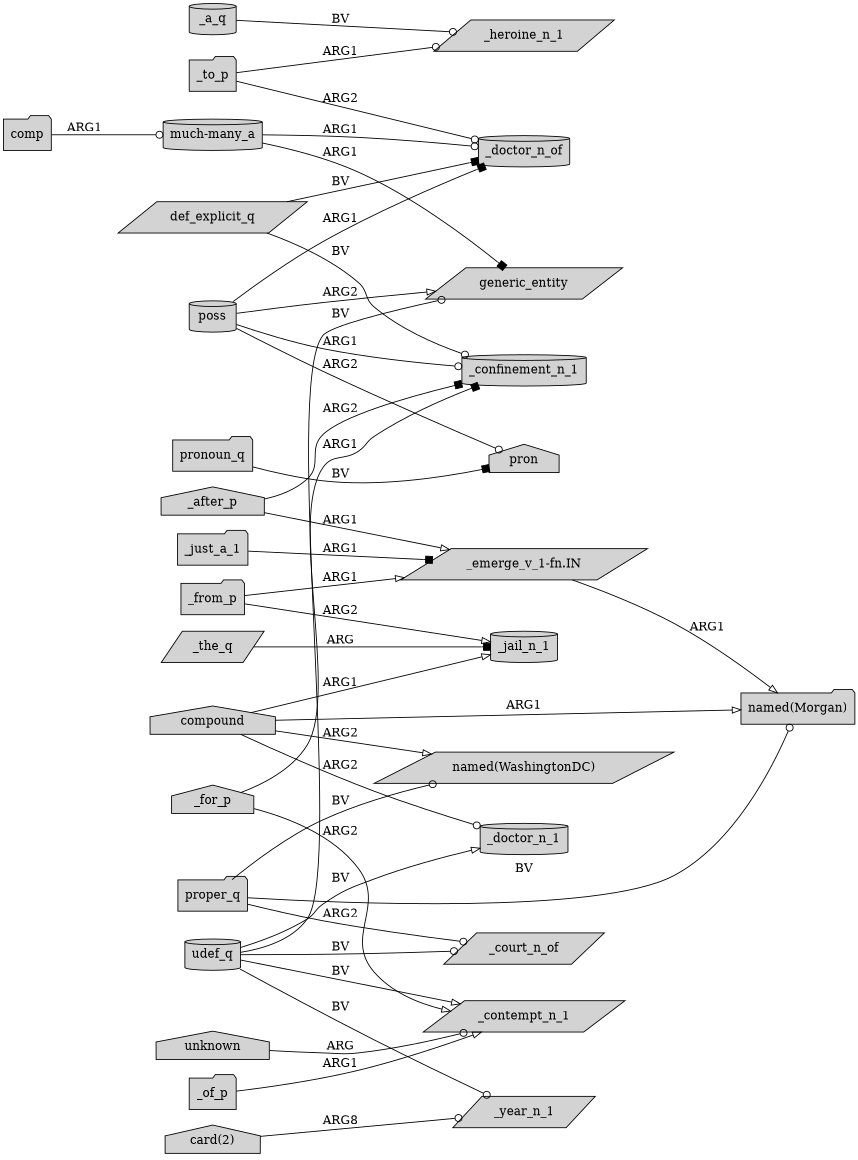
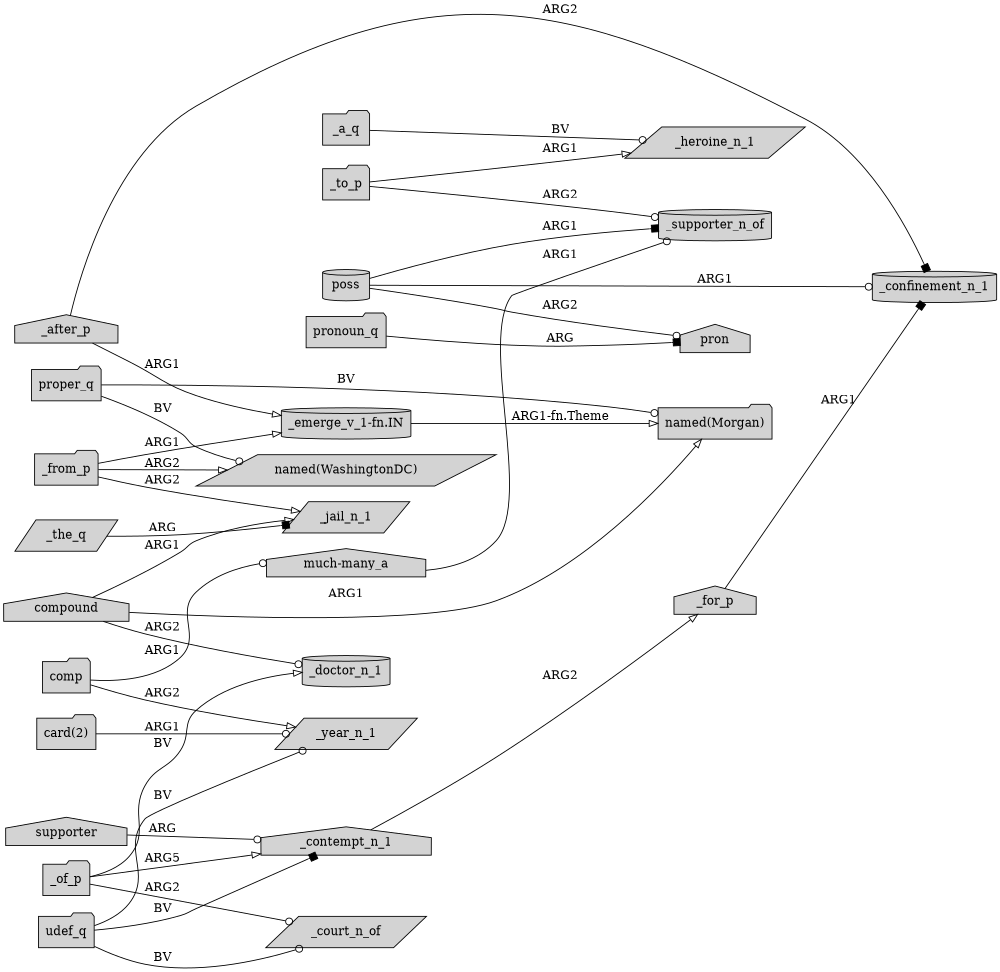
node "_a_q": shape cylinder -> folder
edge "_to_p" -> "_heroine_n_1": arrowhead odot -> onormal
node "much-many_a": shape cylinder -> house
node "_doctor_n_of": label "_doctor_n_of" -> "_supporter_n_of"
node "def_explicit_q": removed
node "generic_entity": removed
edge "pronoun_q" -> "pron": label "BV" -> "ARG"
node "_just_a_1": removed
node "_emerge_v_1-fn.IN": shape parallelogram -> cylinder
edge "_emerge_v_1-fn.IN" -> "named(Morgan)": label "ARG1" -> "ARG1-fn.Theme"
node "_jail_n_1": shape cylinder -> parallelogram
edge "comp" -> "_year_n_1": added, label "ARG2"
edge "compound" -> "named(WashingtonDC)": now "_from_p" -> "named(WashingtonDC)"
edge "udef_q" -> "_doctor_n_1": now "_of_p" -> "_doctor_n_1"
edge "_for_p" -> "_contempt_n_1": reversed
edge "proper_q" -> "_court_n_of": now "_of_p" -> "_court_n_of"
node "udef_q": shape cylinder -> folder
edge "udef_q" -> "_contempt_n_1": arrowhead onormal -> box
node "_contempt_n_1": shape parallelogram -> house
node "unknown": label "unknown" -> "supporter"
edge "_of_p" -> "_contempt_n_1": label "ARG1" -> "ARG5"
edge "card(2)" -> "_year_n_1": label "ARG8" -> "ARG1"
node "card(2)": shape house -> folder
